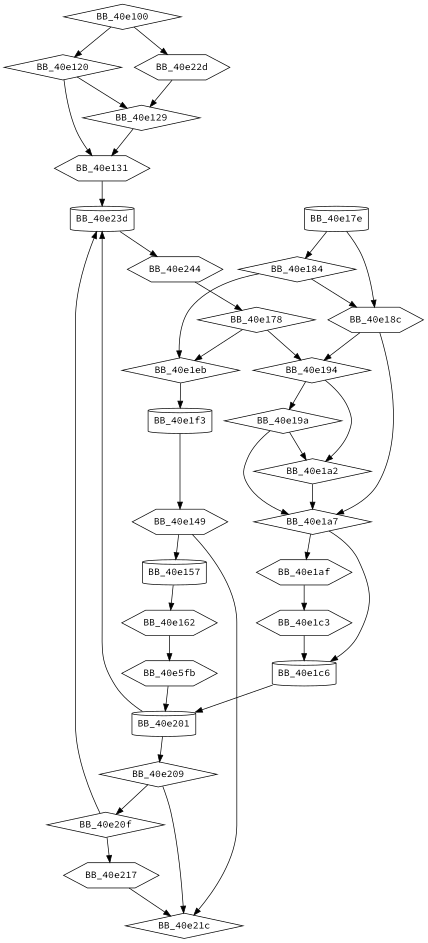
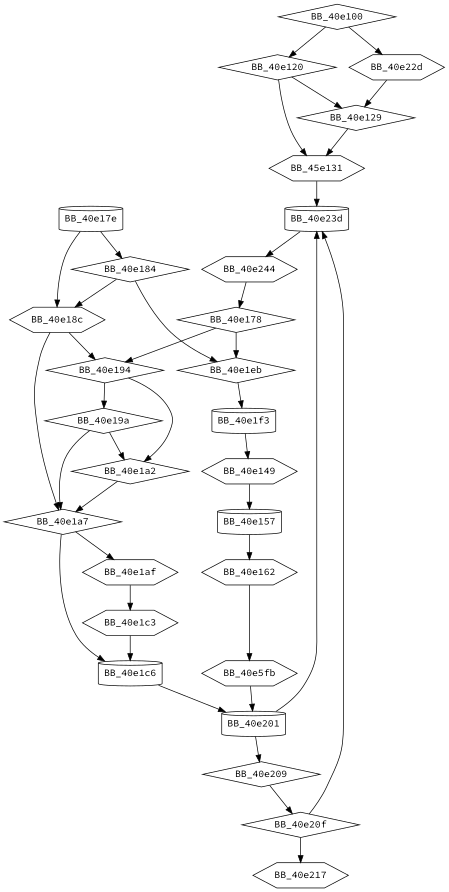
node "BB_40e131": label "BB_40e131" -> "BB_45e131"
node "BB_40e21c": removed
